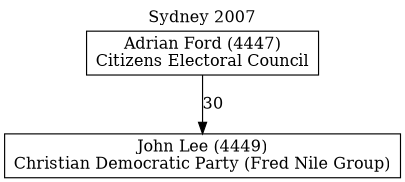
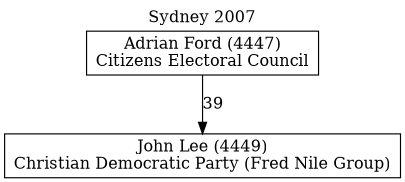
edge "Adrian Ford (4447) Citizens Electoral Council" -> "John Lee (4449) Christian Democratic Party (Fred Nile Group)": label "30" -> "39"
